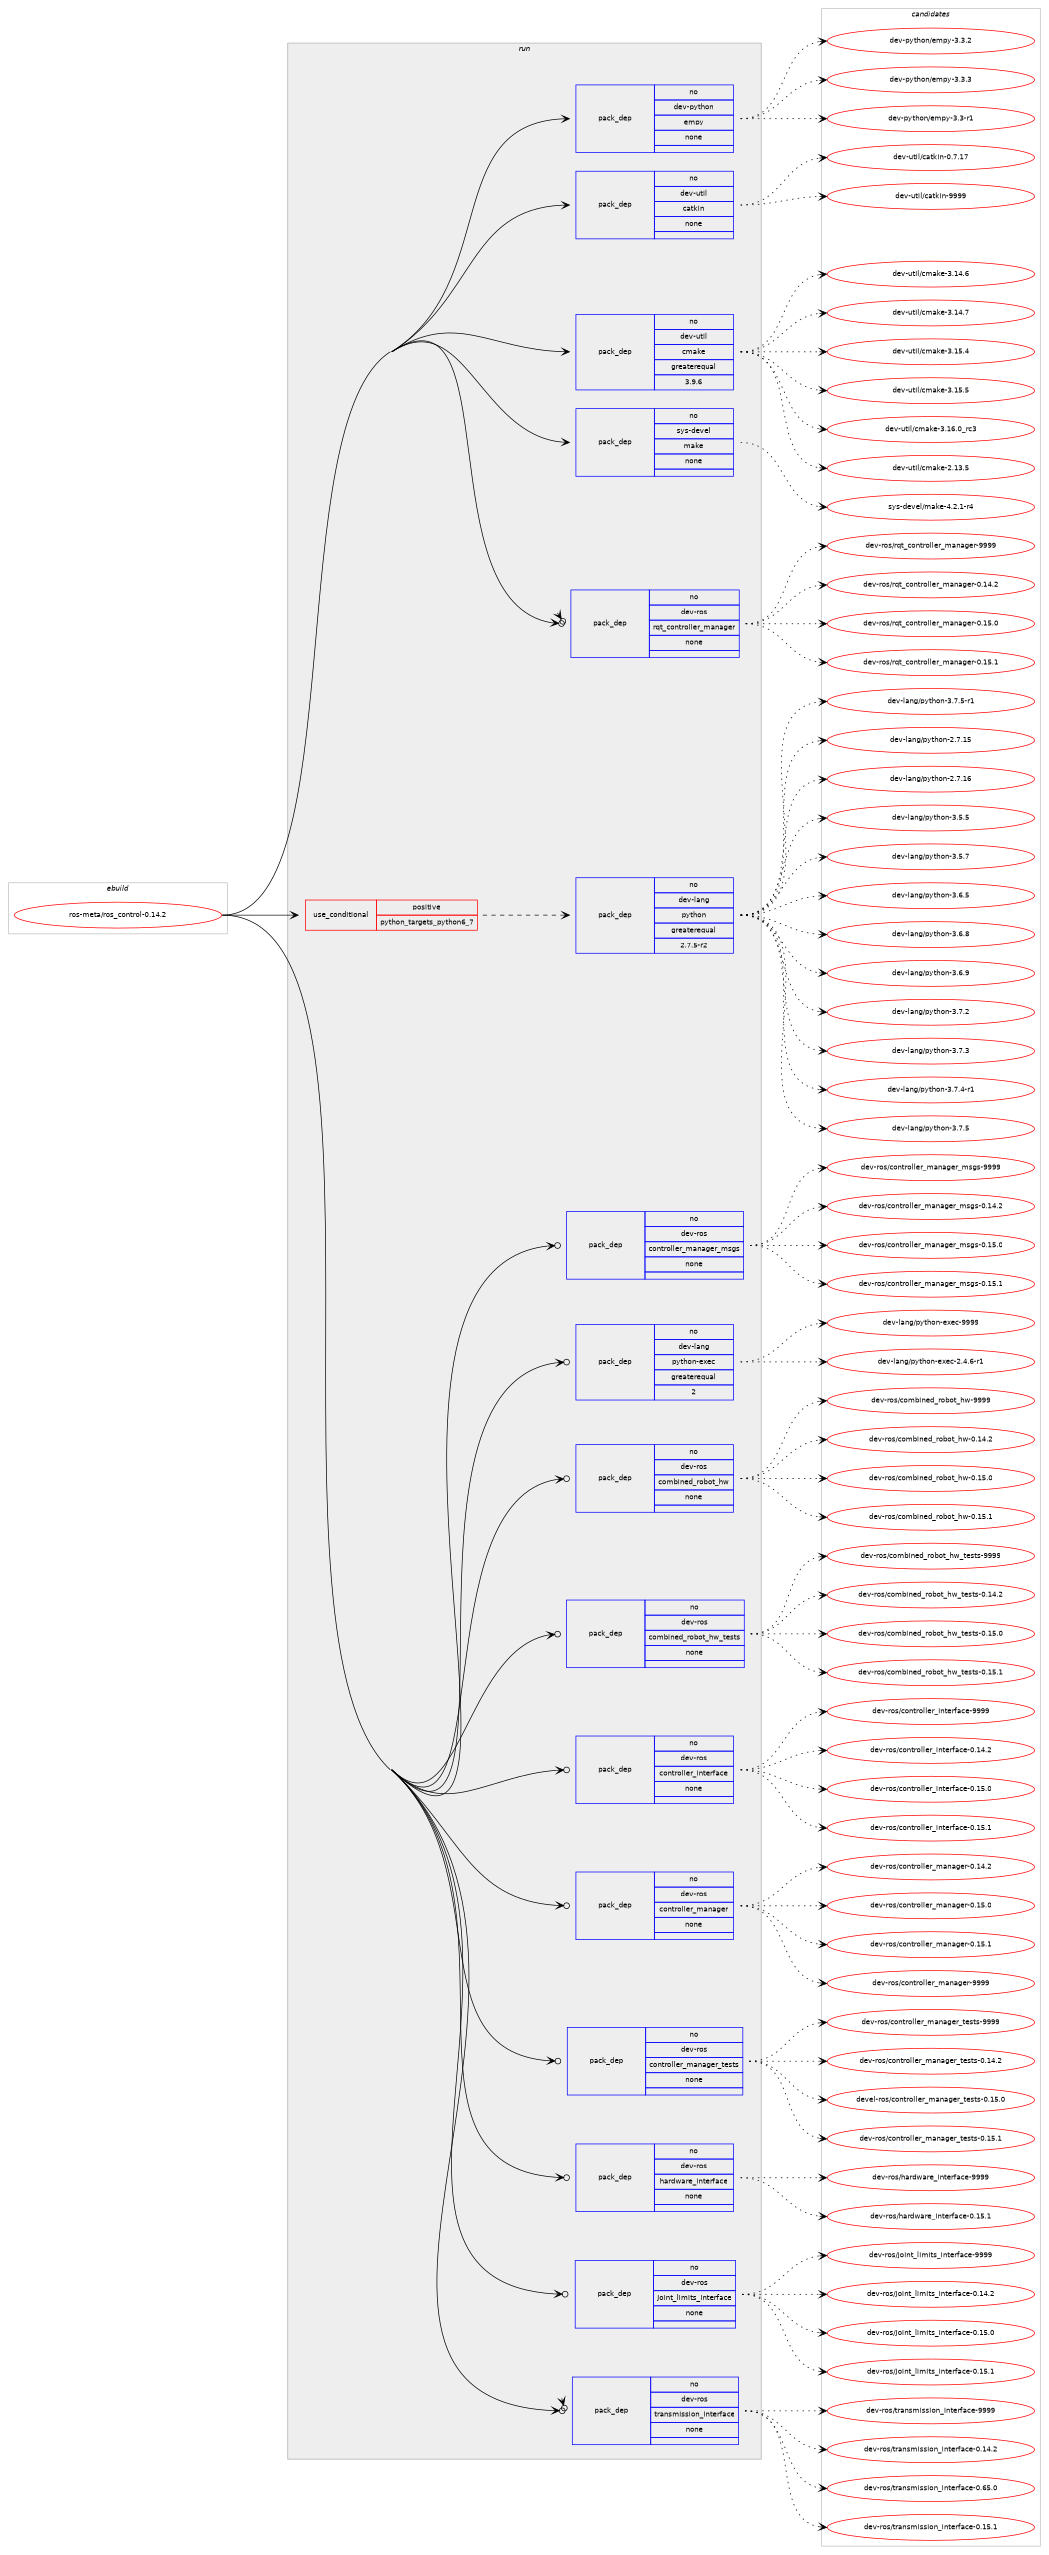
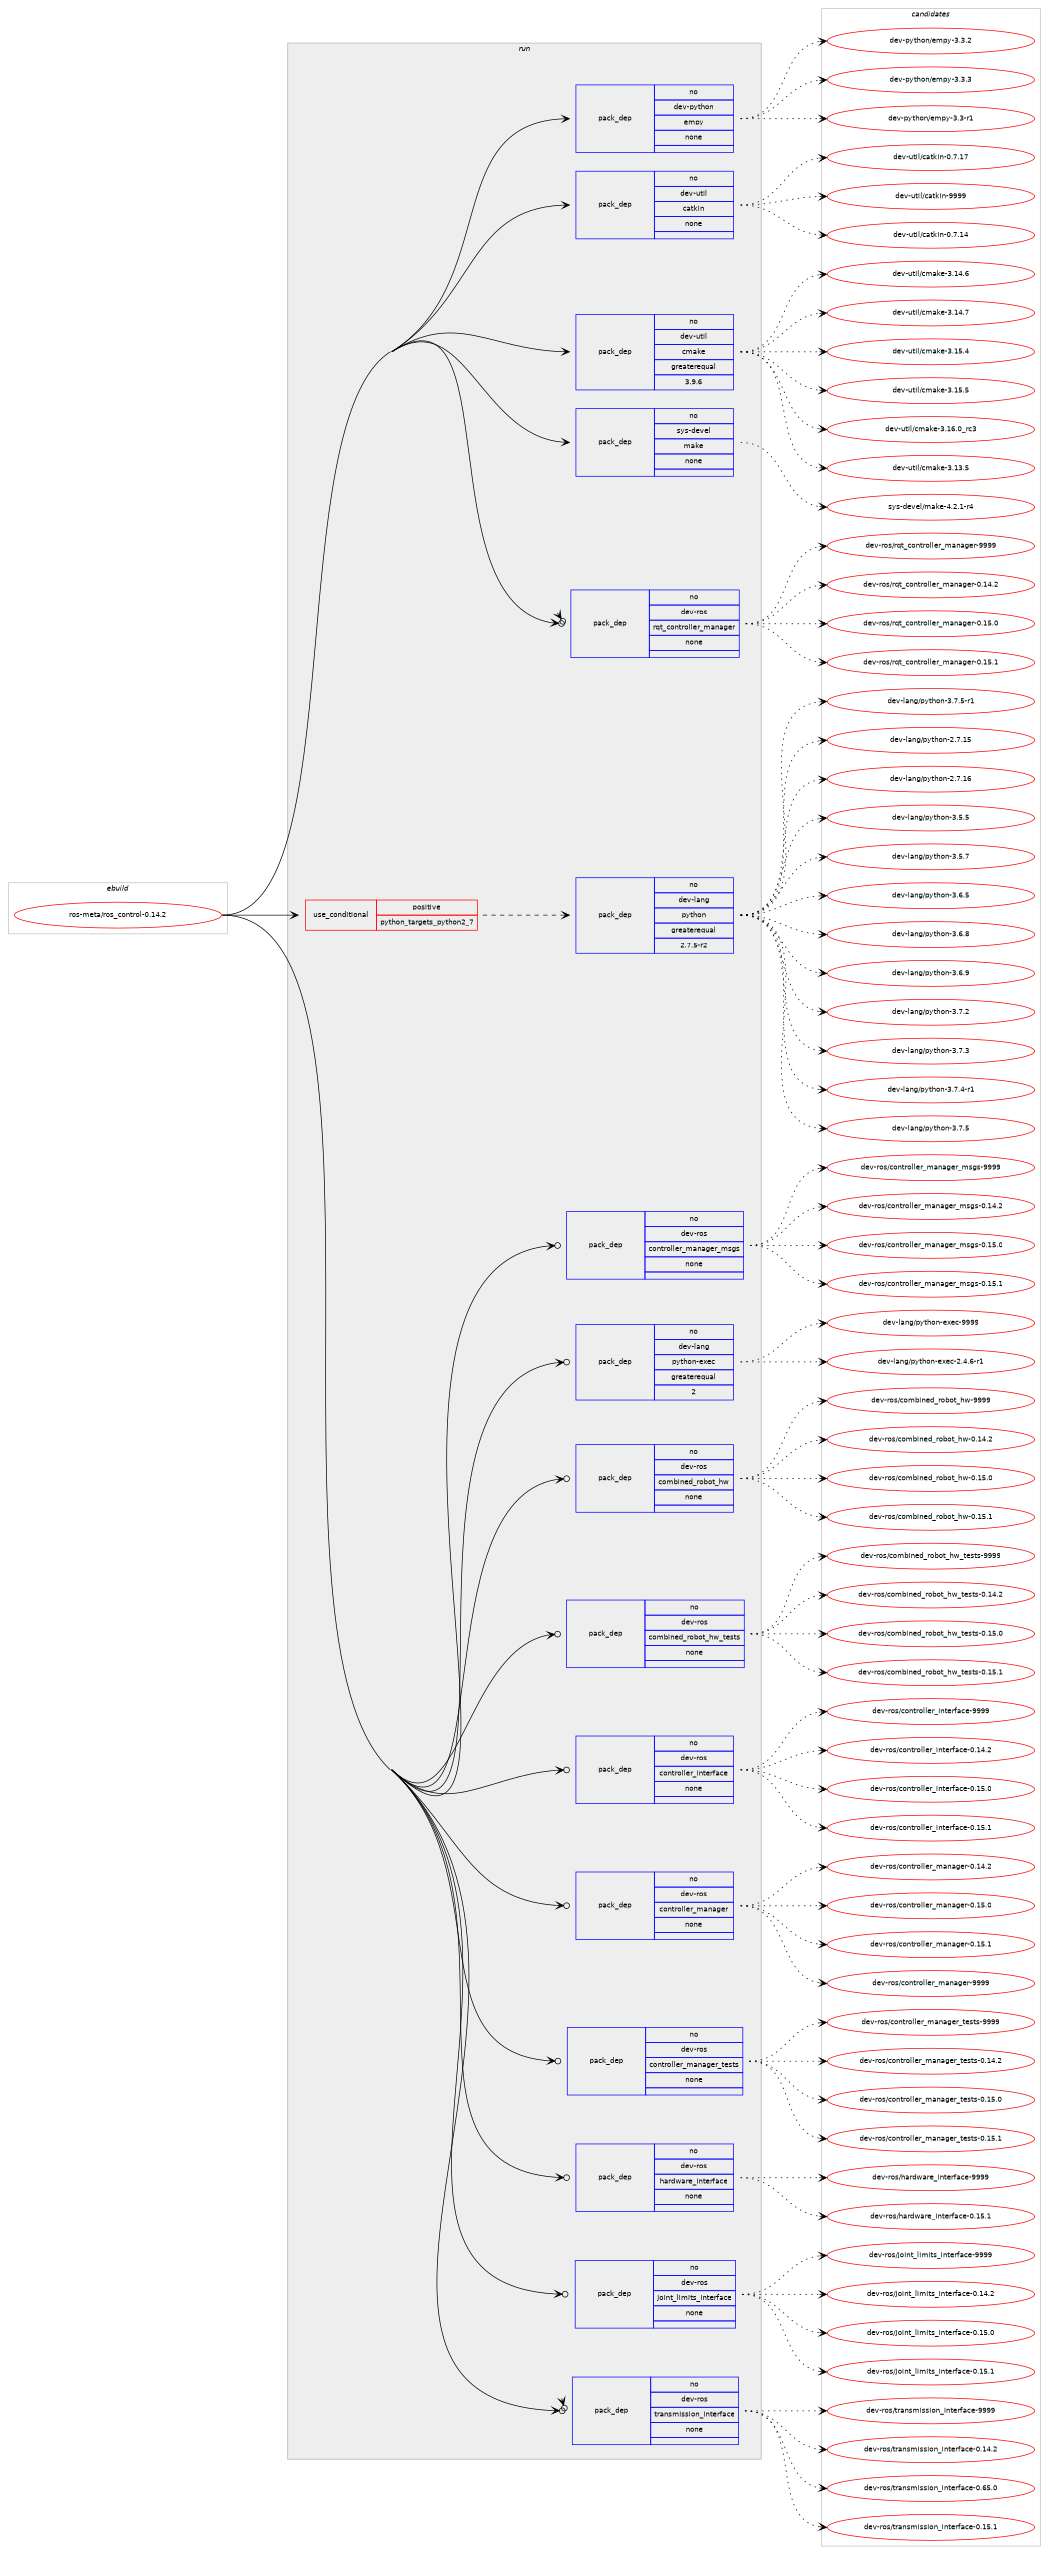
node "dev-util/catkin-0.7.14": added
node "dev-util/cmake-2.13.5": label "dev-util/cmake-2.13.5" -> "dev-util/cmake-3.13.5"
node "use_conditional": text "python_targets_python6_7" -> "python_targets_python2_7"
node "devel-ros/controller_manager_tests-0.15.0": label "devel-ros/controller_manager_tests-0.15.0" -> "dev-ros/controller_manager_tests-0.15.0"
